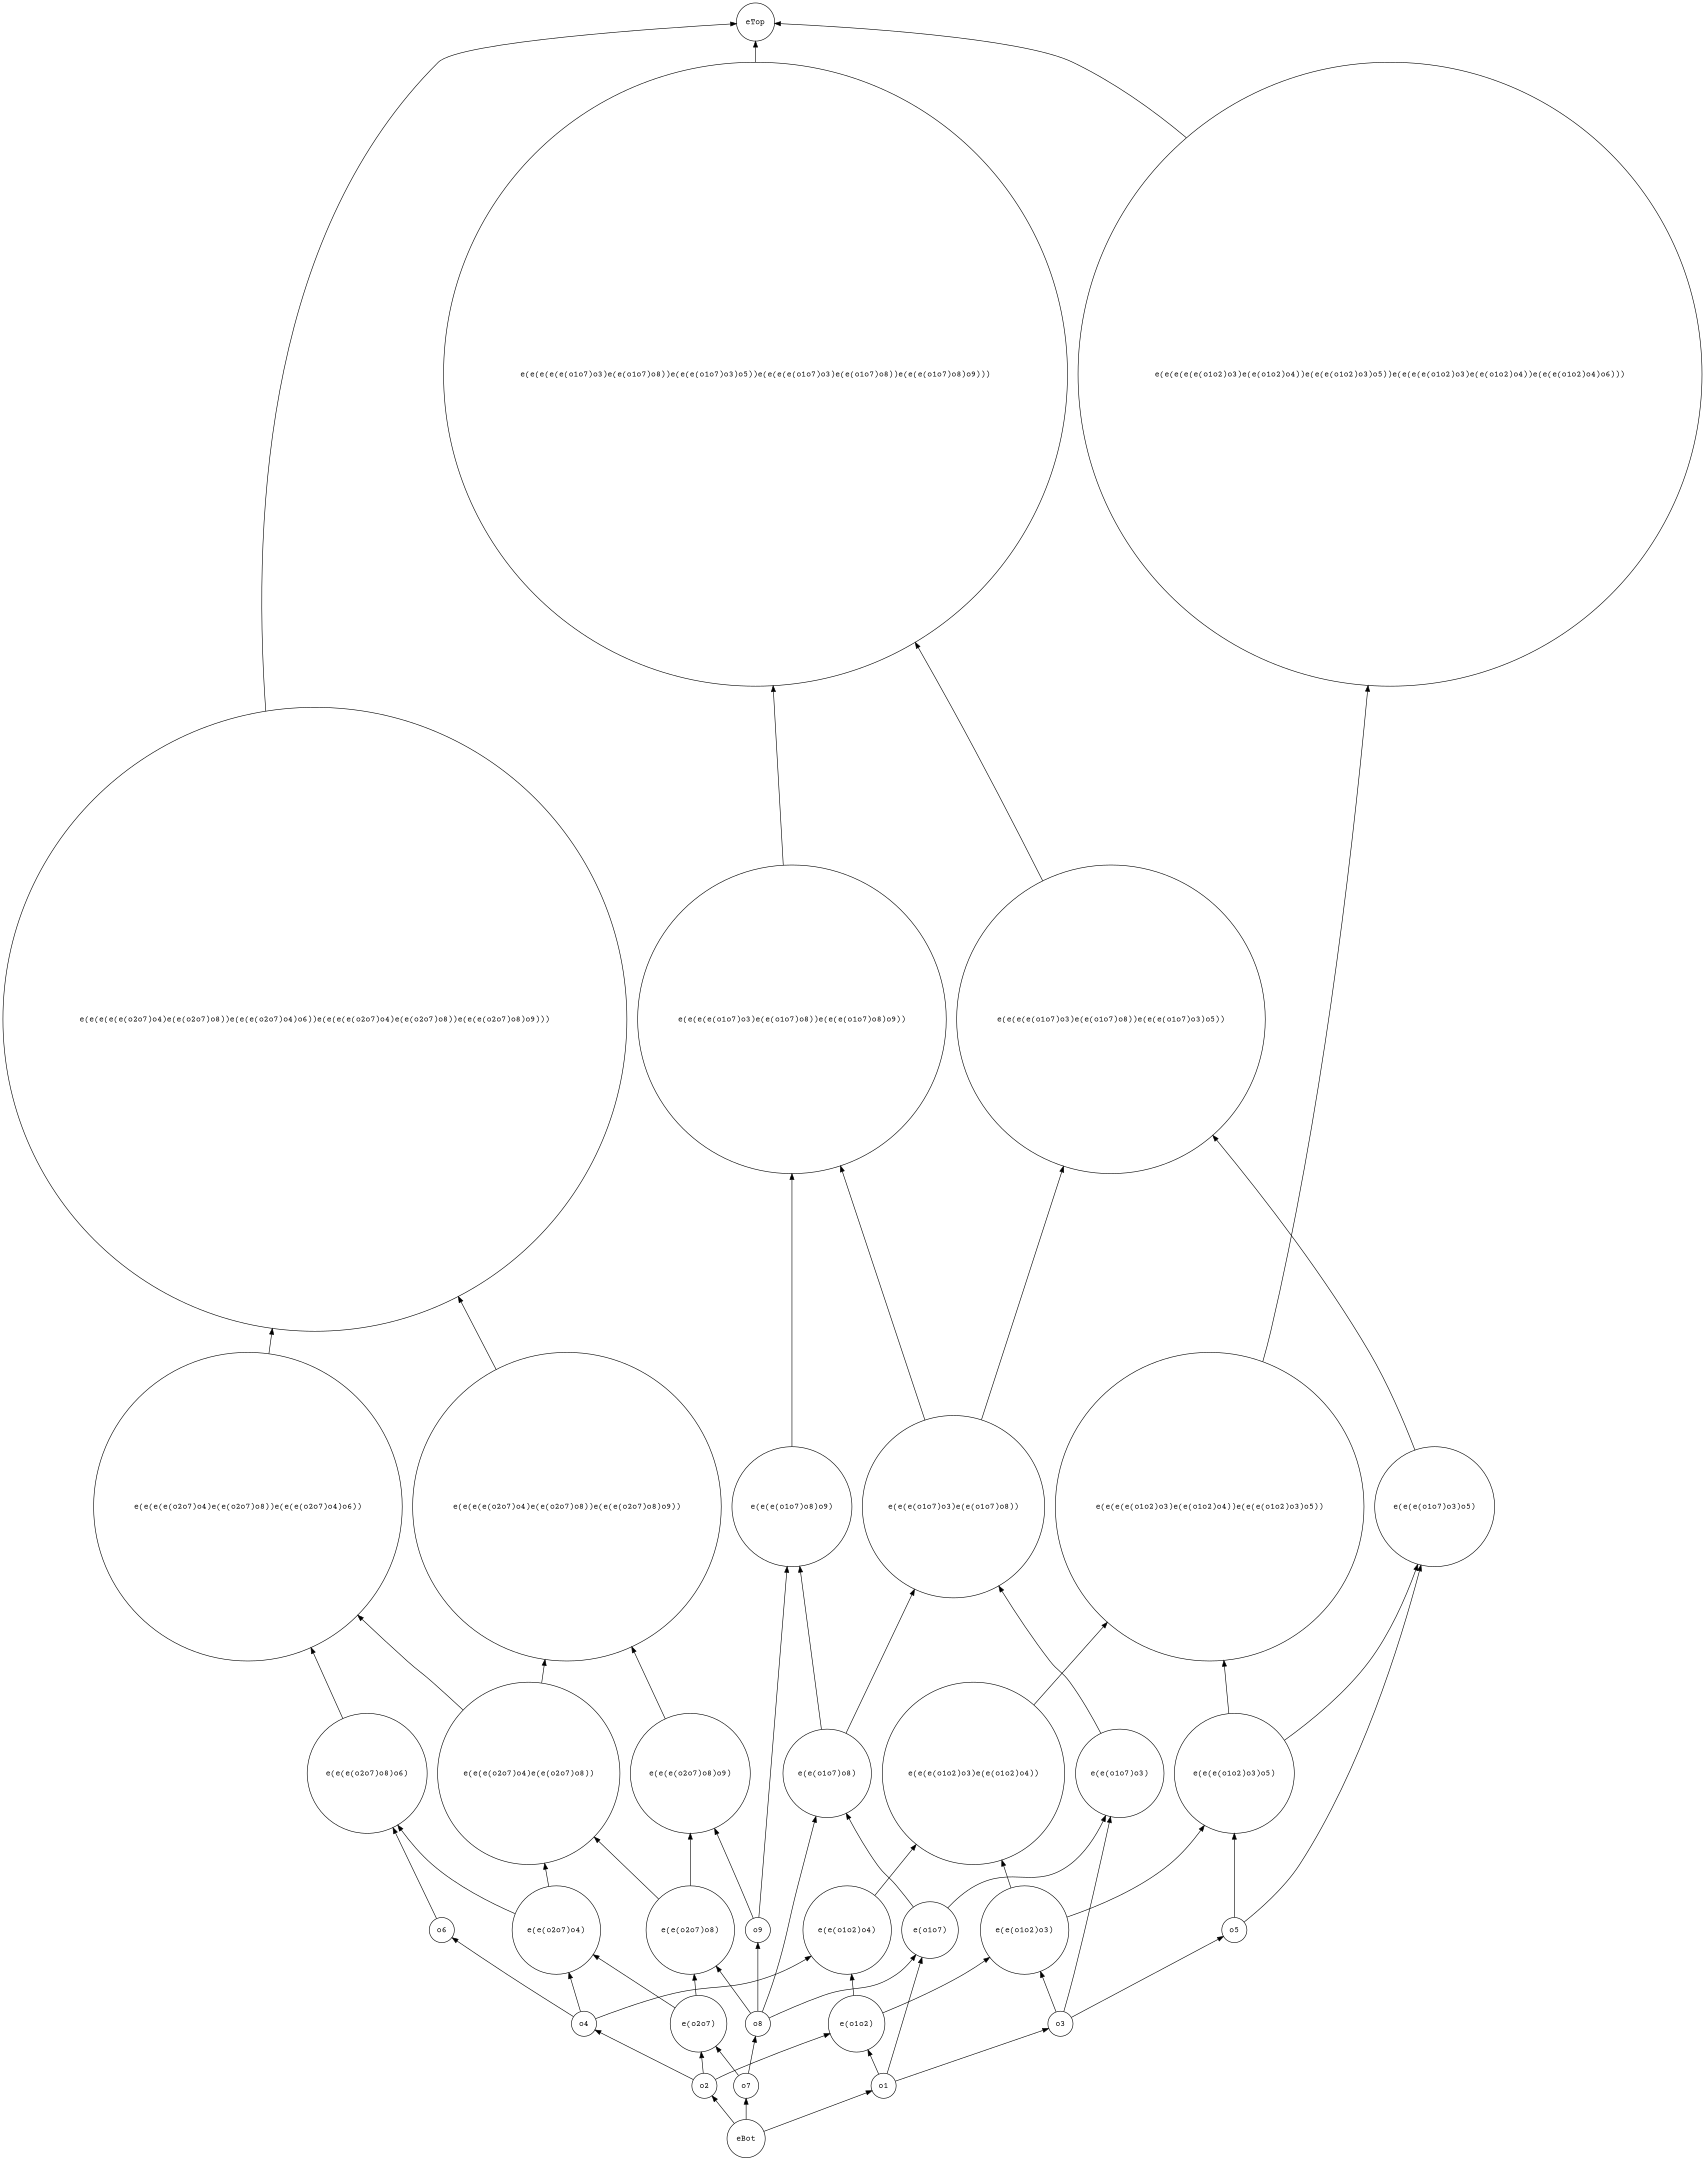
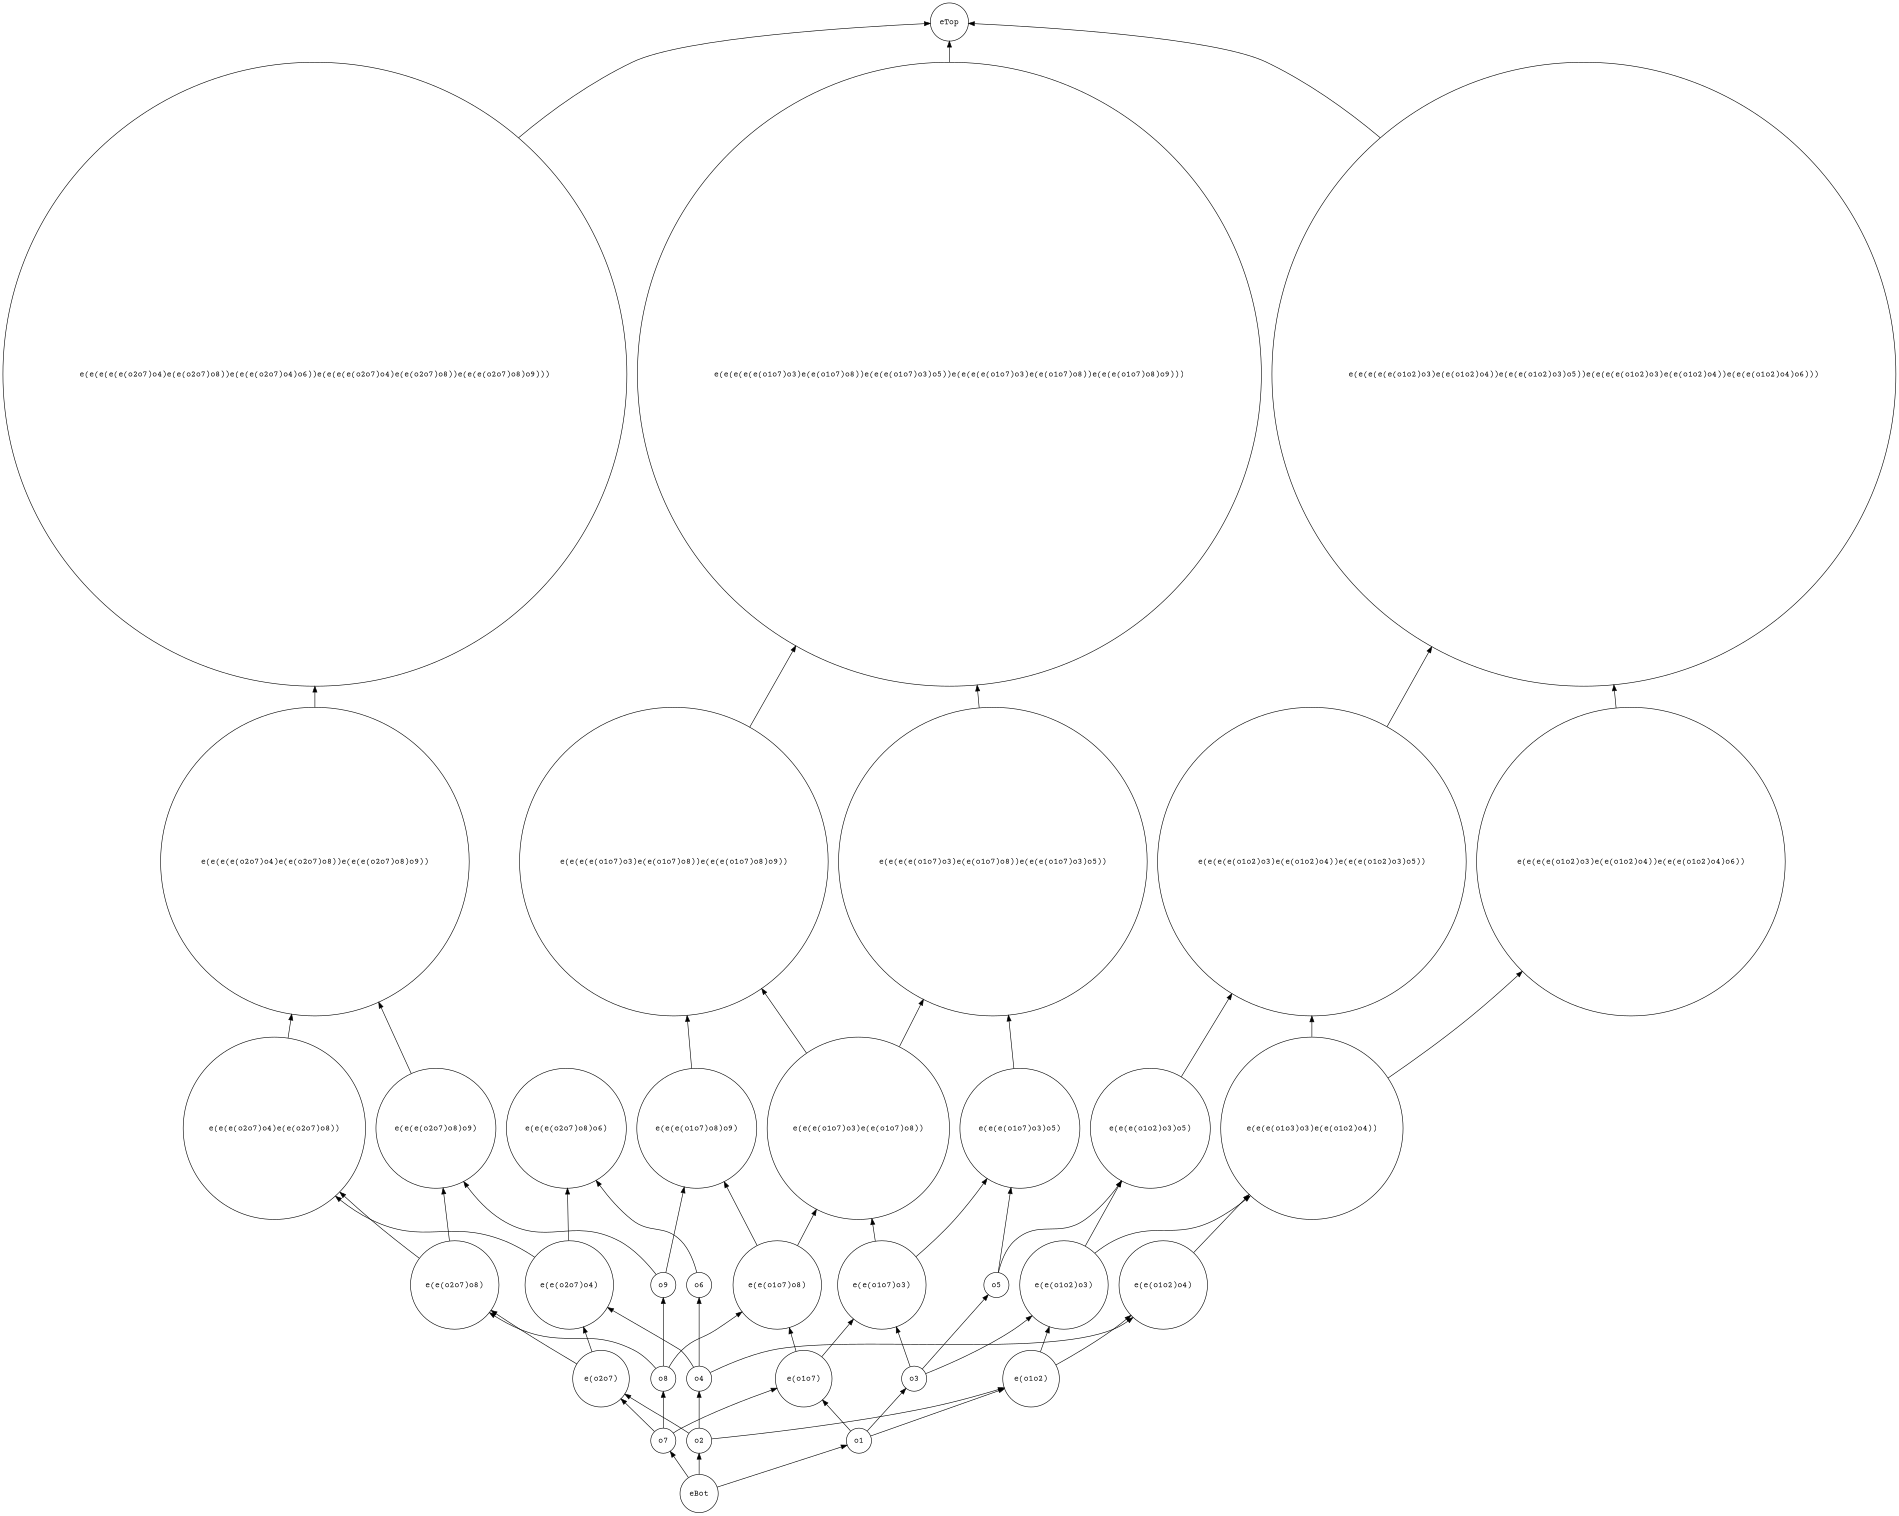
node "e(e(e(e(o1o2)o3)e(e(o1o2)o4))e(e(e(o1o2)o4)o6))": added
node "e(e(e(e(o2o7)o4)e(e(o2o7)o8))e(e(e(o2o7)o4)o6))": removed
edge "e(e(e(o1o2)o3)o5)" -> "e(e(e(o1o7)o3)o5)": now "e(e(o1o7)o3)" -> "e(e(e(o1o7)o3)o5)"
node "e(e(e(o1o2)o3)e(e(o1o2)o4))": label "e(e(e(o1o2)o3)e(e(o1o2)o4))" -> "e(e(e(o1o3)o3)e(e(o1o2)o4))"
edge "o8" -> "e(o1o7)": now "o7" -> "e(o1o7)"
